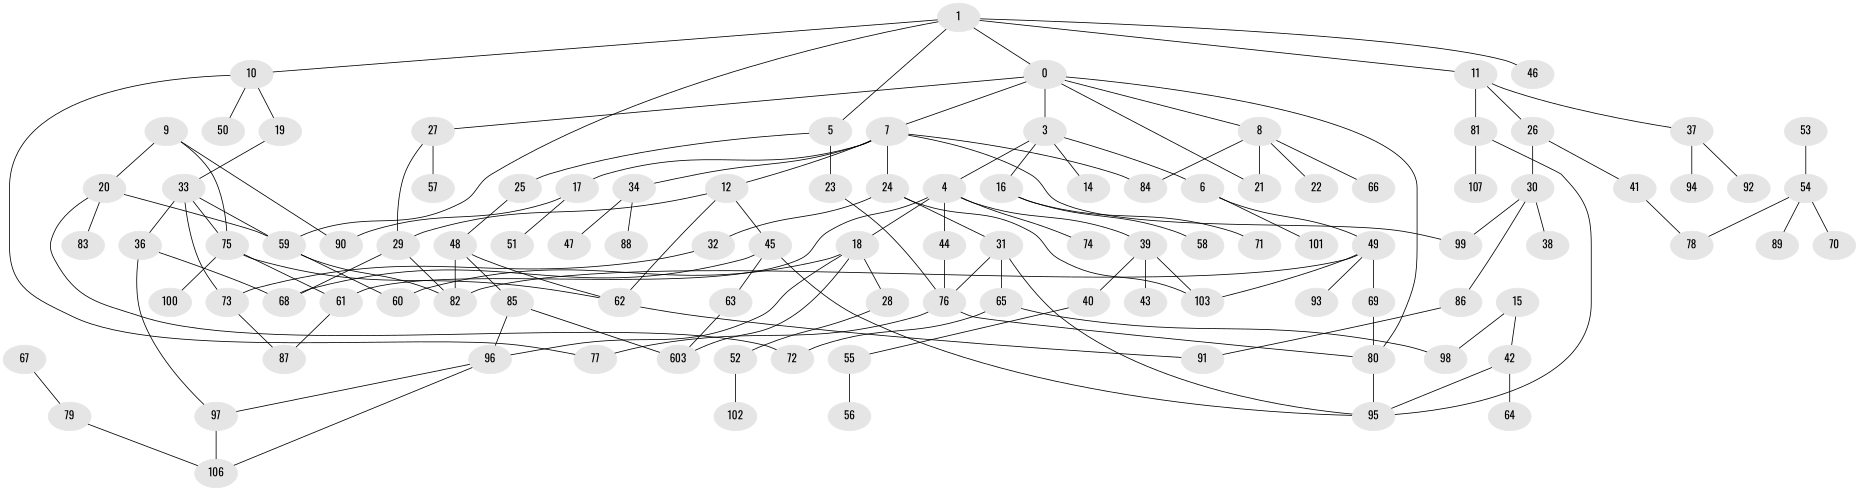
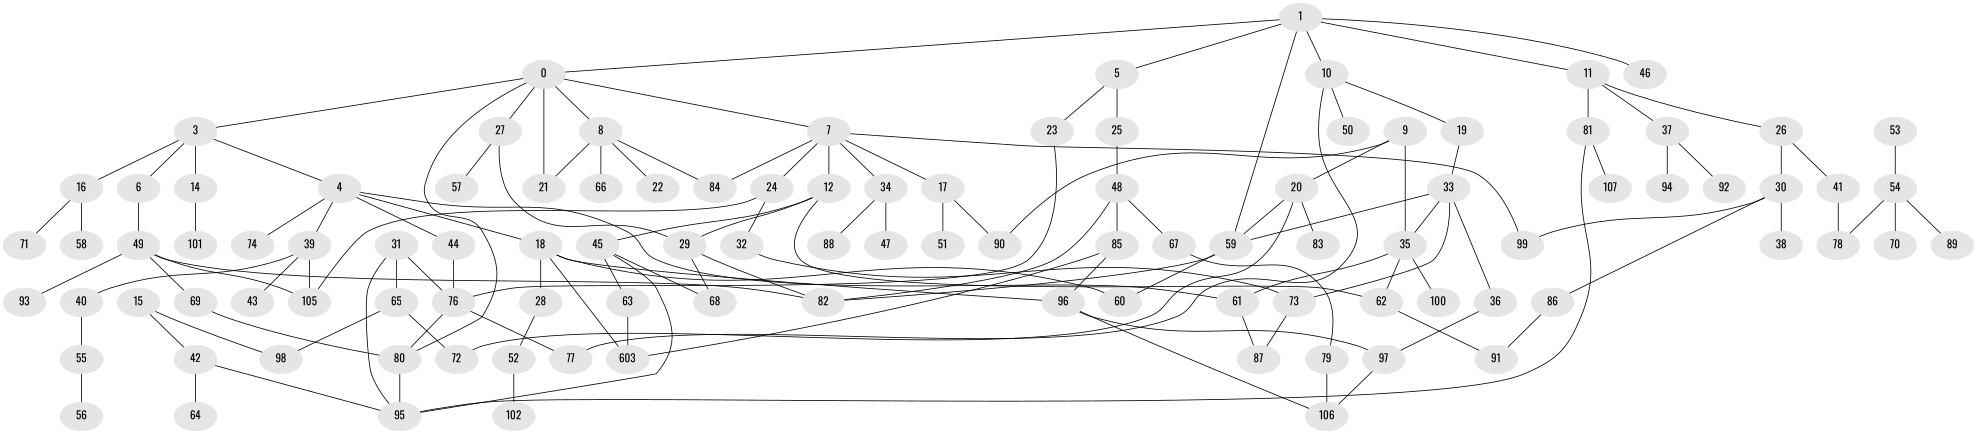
edge "24" -- "31": removed
edge "6" -- "101": now "14" -- "101"
node "75": label "75" -> "35"
edge "36" -- "68": removed
edge "48" -- "62": now "48" -- "67"
node "103": label "103" -> "105"
